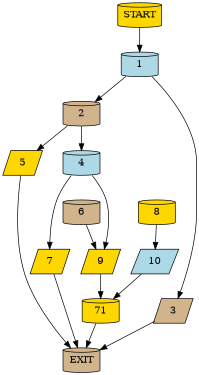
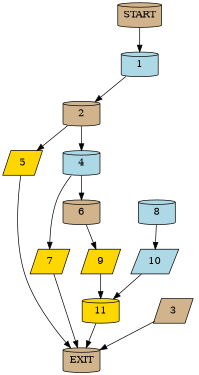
node "START": fillcolor gold -> tan
edge "1" -> "3": removed
edge "4" -> "9": now "4" -> "6"
node "8": fillcolor gold -> lightblue
node "71": label "71" -> "11"
